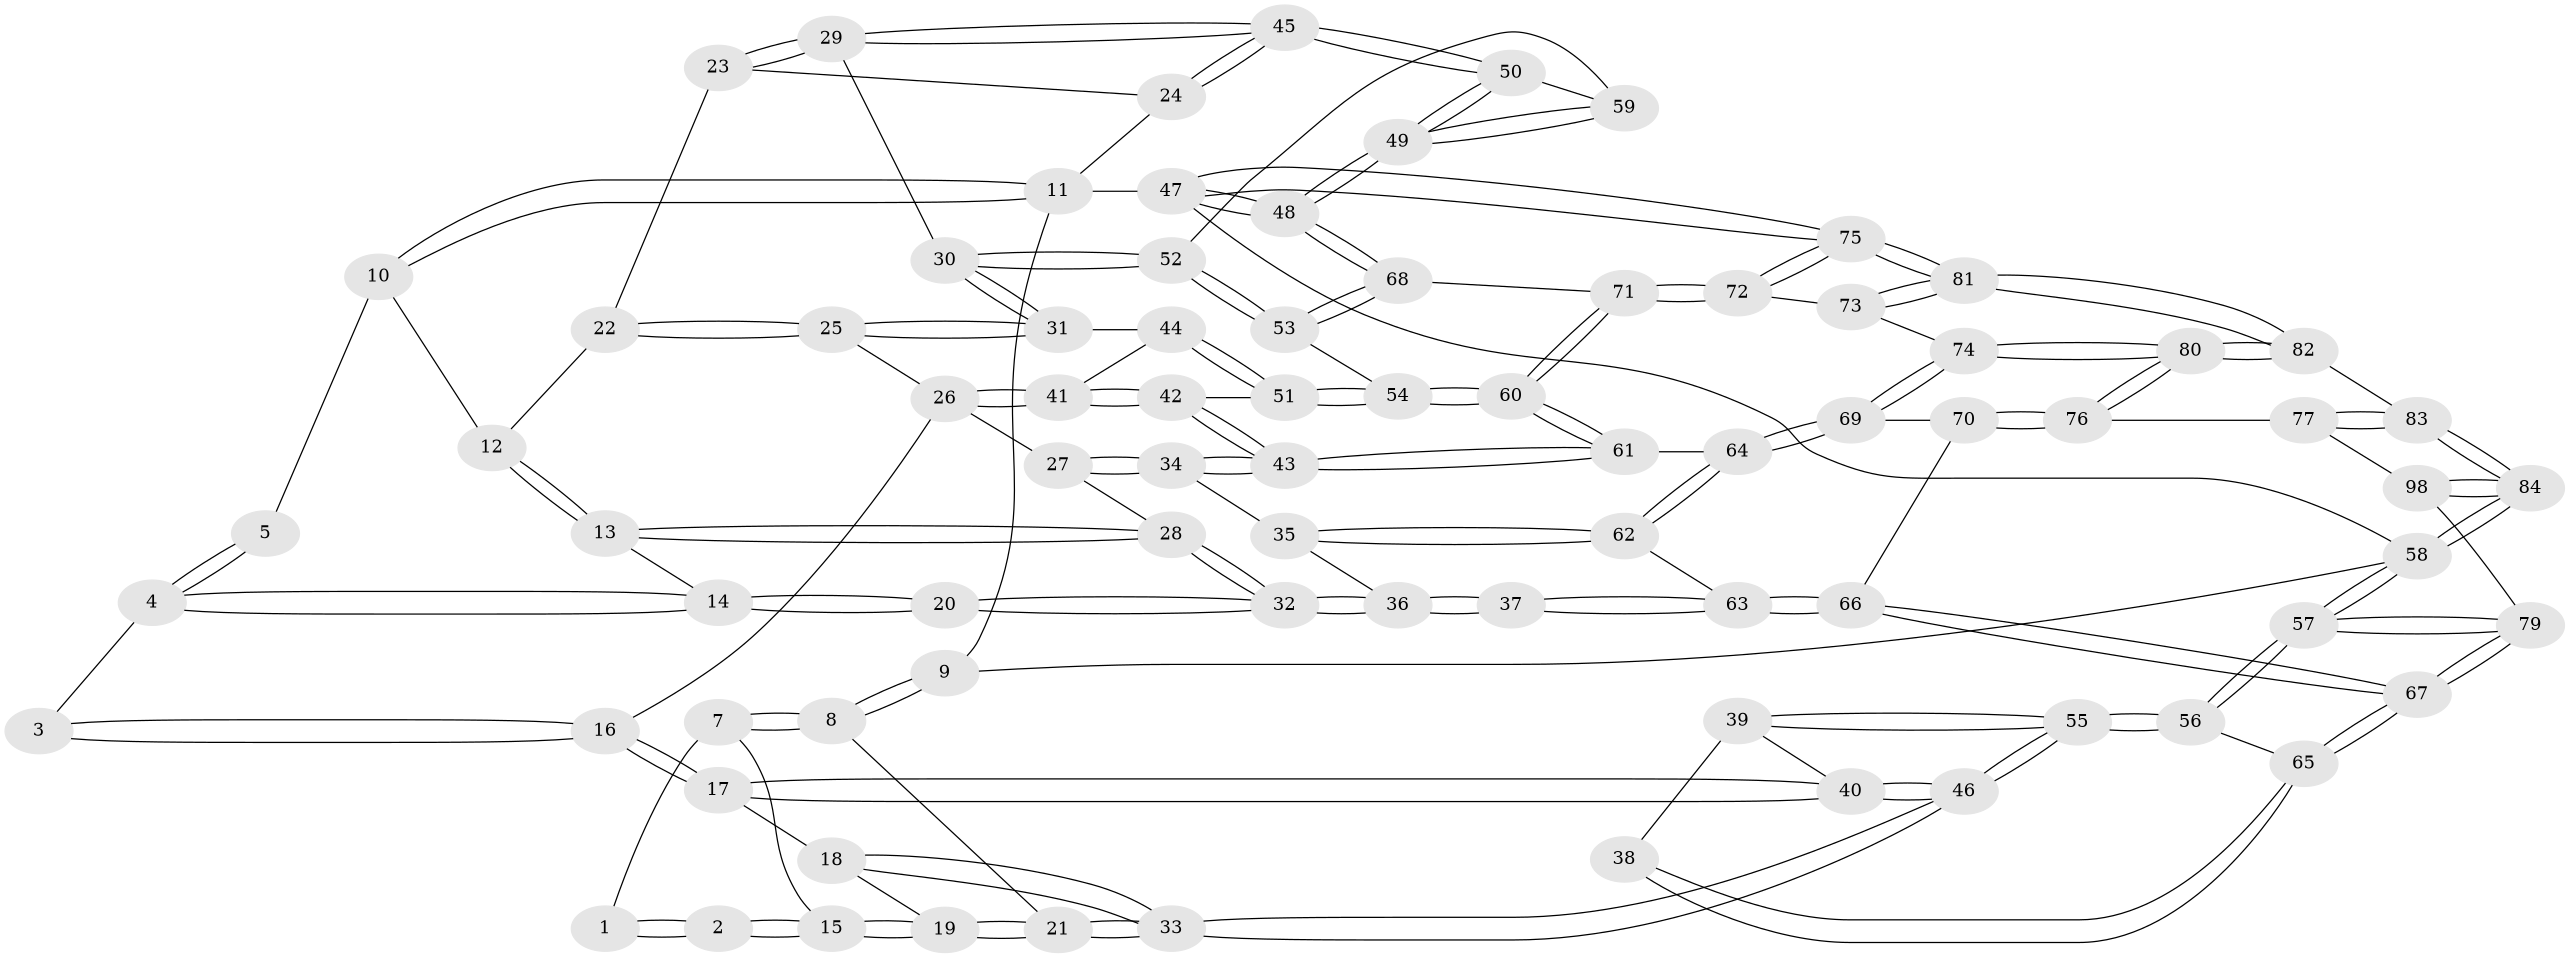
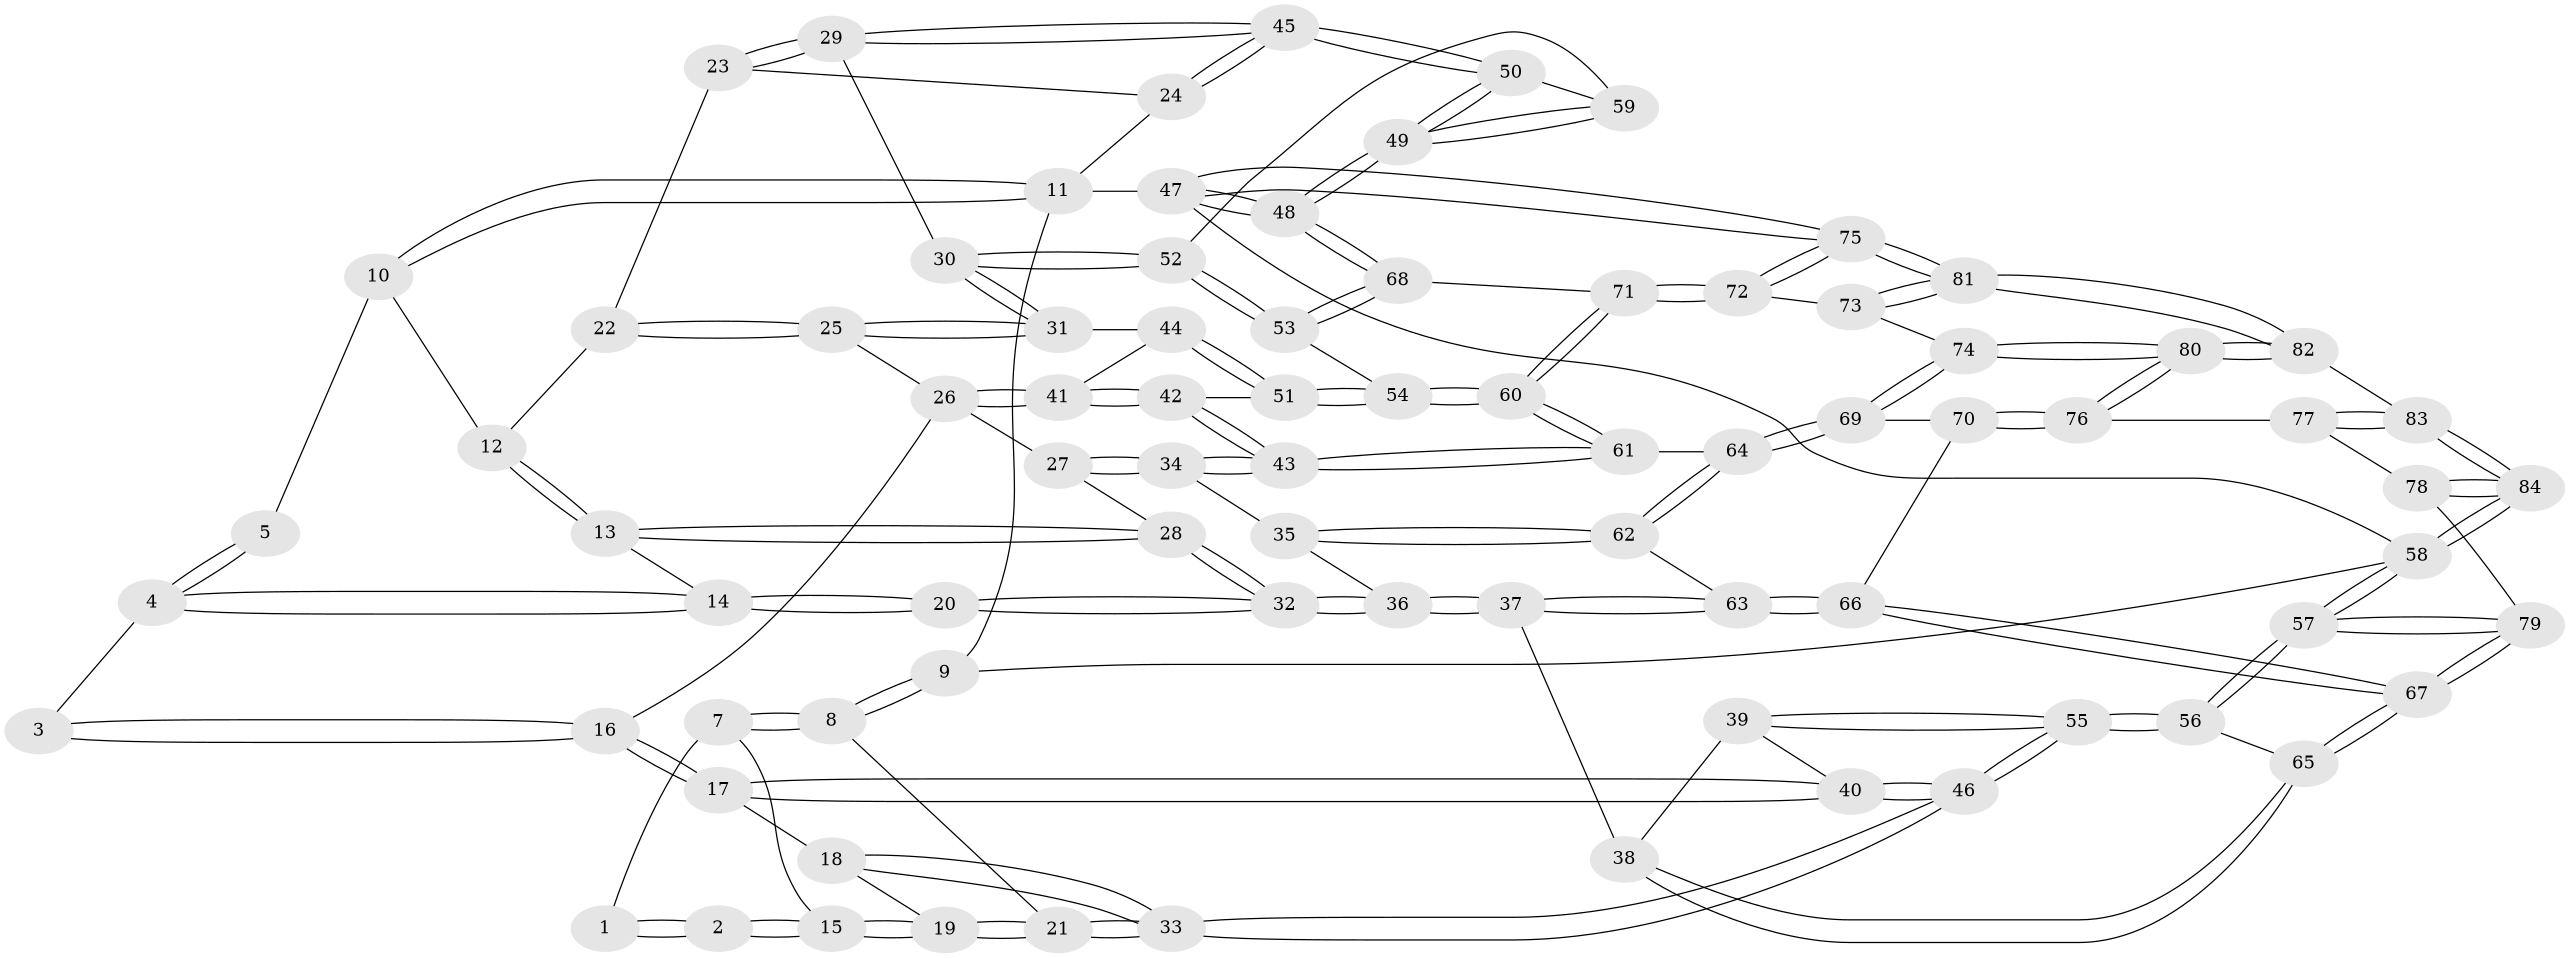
node "98": label "98" -> "78"
edge "37" -- "38": added
